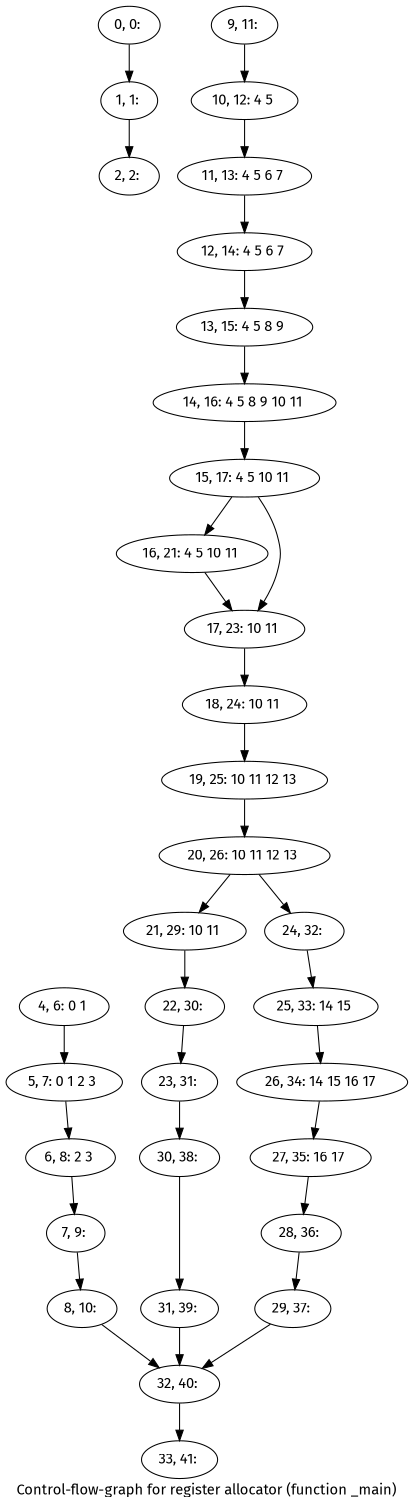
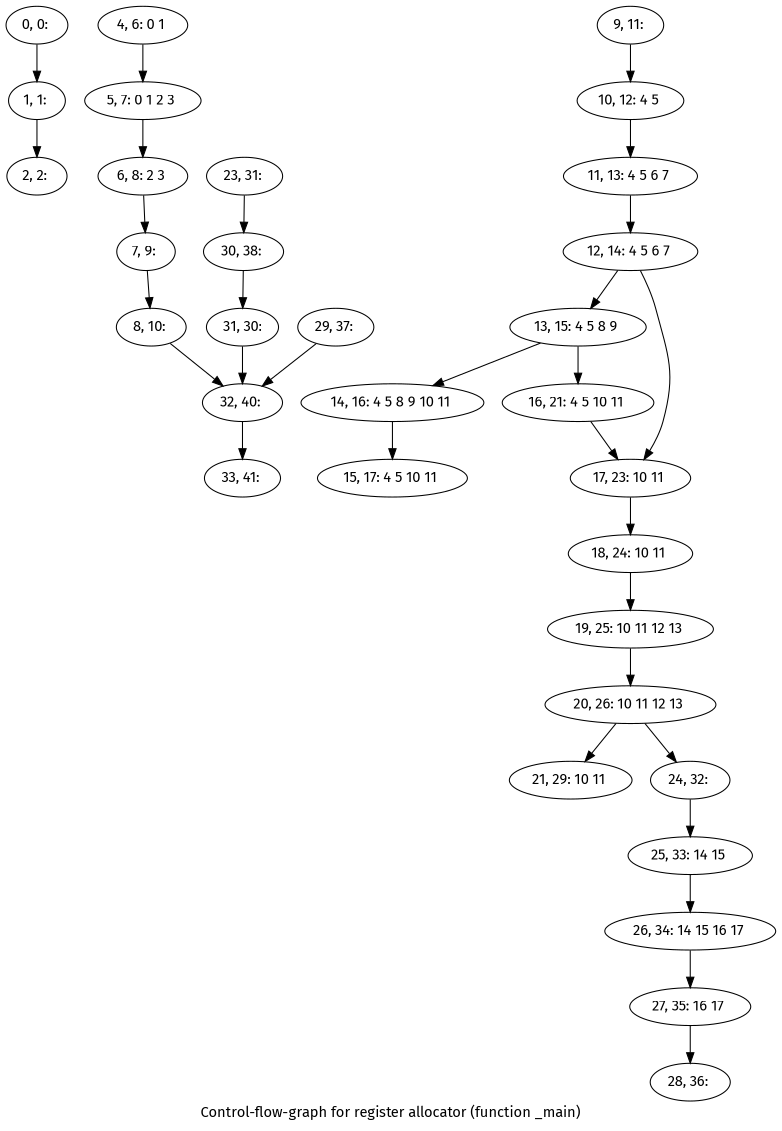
edge "15, 17: 4 5 10 11" -> "16, 21: 4 5 10 11": now "13, 15: 4 5 8 9" -> "16, 21: 4 5 10 11"
edge "15, 17: 4 5 10 11" -> "17, 23: 10 11": now "12, 14: 4 5 6 7" -> "17, 23: 10 11"
node "22, 30:": removed
edge "28, 36:" -> "29, 37:": removed
node "31, 39:": label "31, 39:" -> "31, 30:"
